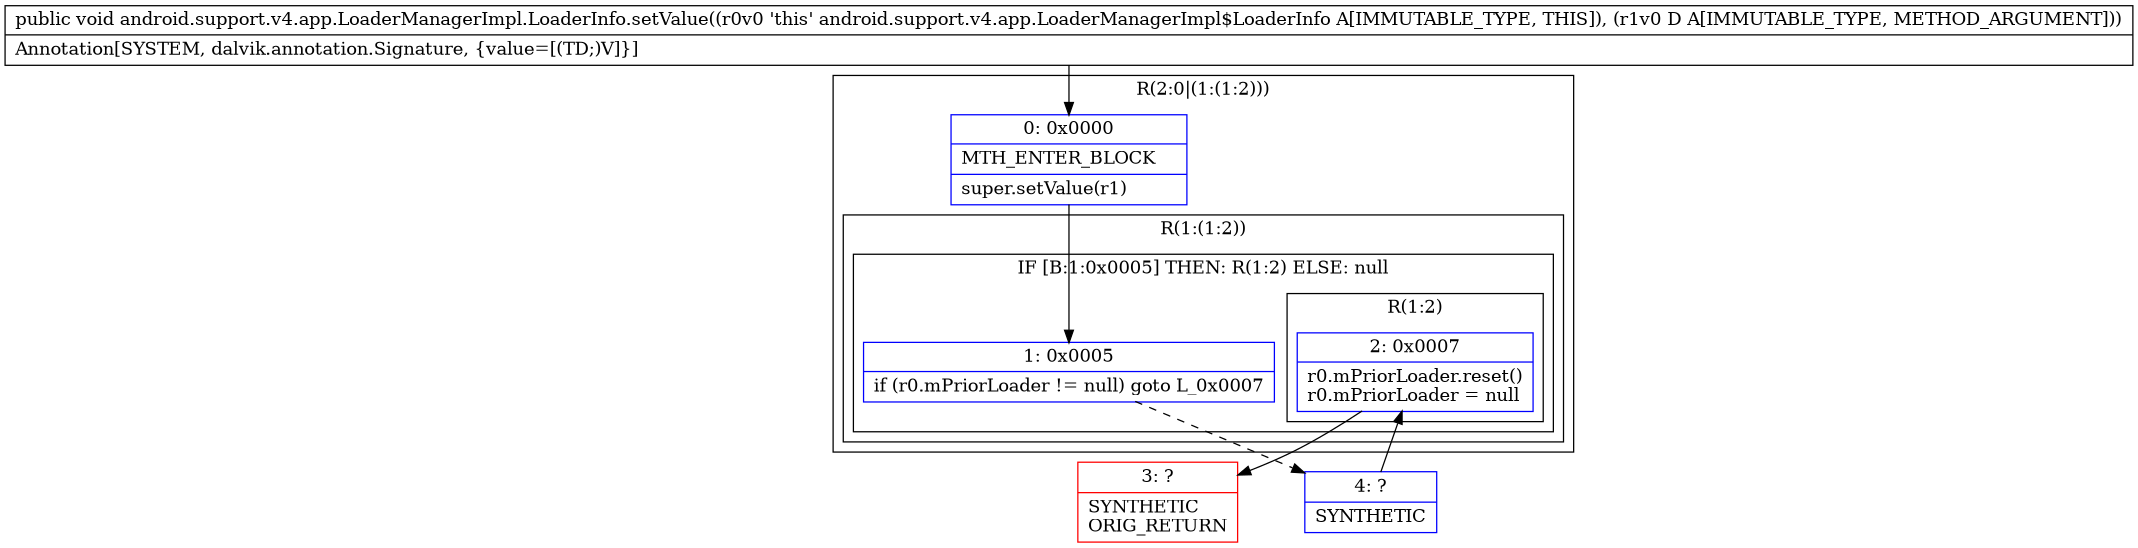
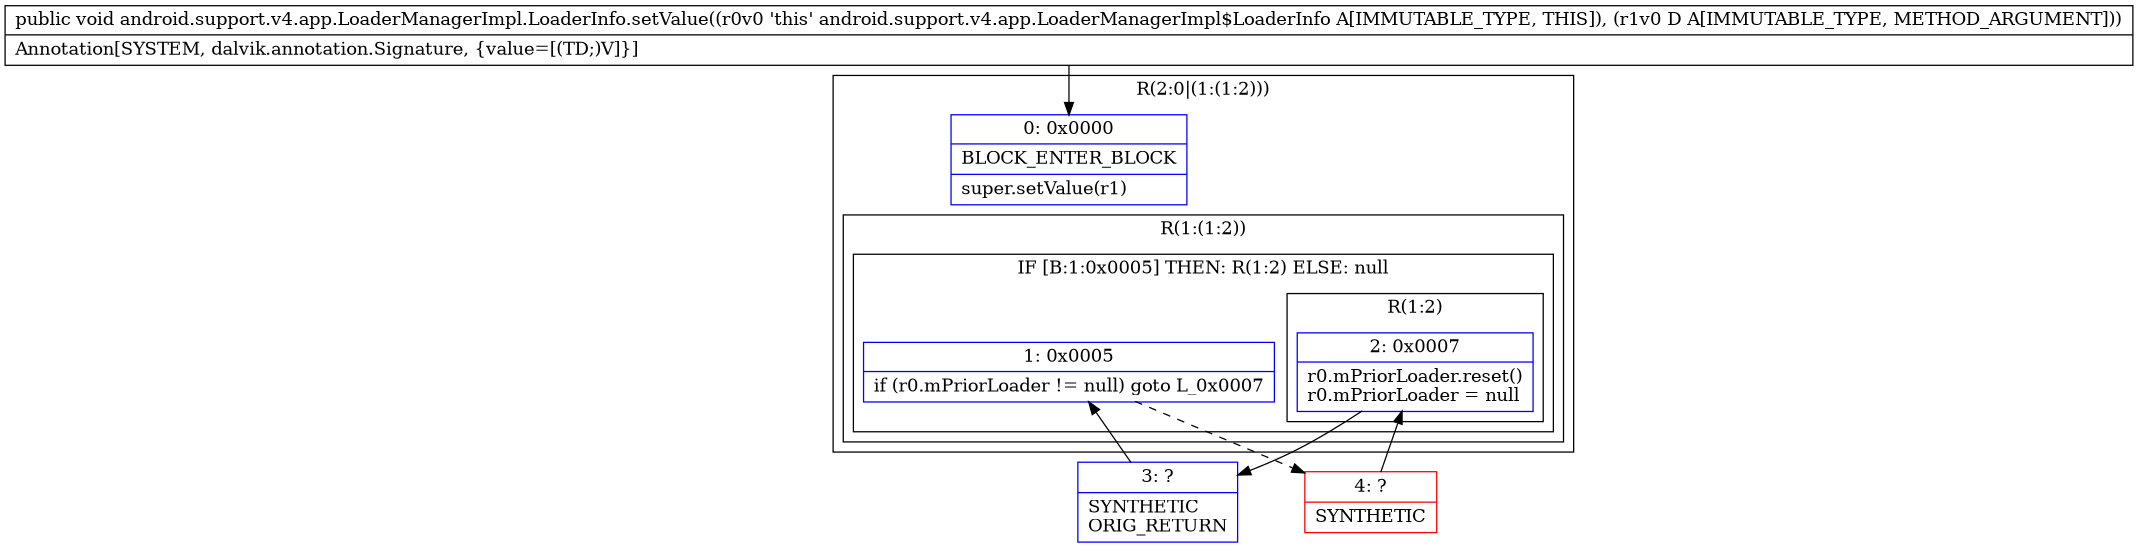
node "0: 0x0000": text "MTH_ENTER_BLOCK" -> "BLOCK_ENTER_BLOCK"
edge "0: 0x0000" -> "1: 0x0005": now "3: ?" -> "1: 0x0005"
node "3: ?": color red -> blue
node "4: ?": color blue -> red
